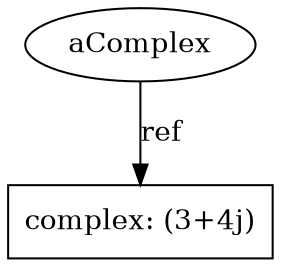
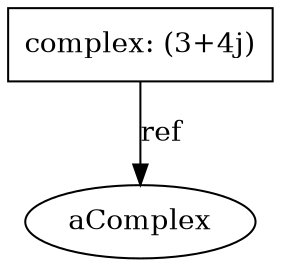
edge "aComplex" -> "complex: (3+4j)": reversed
